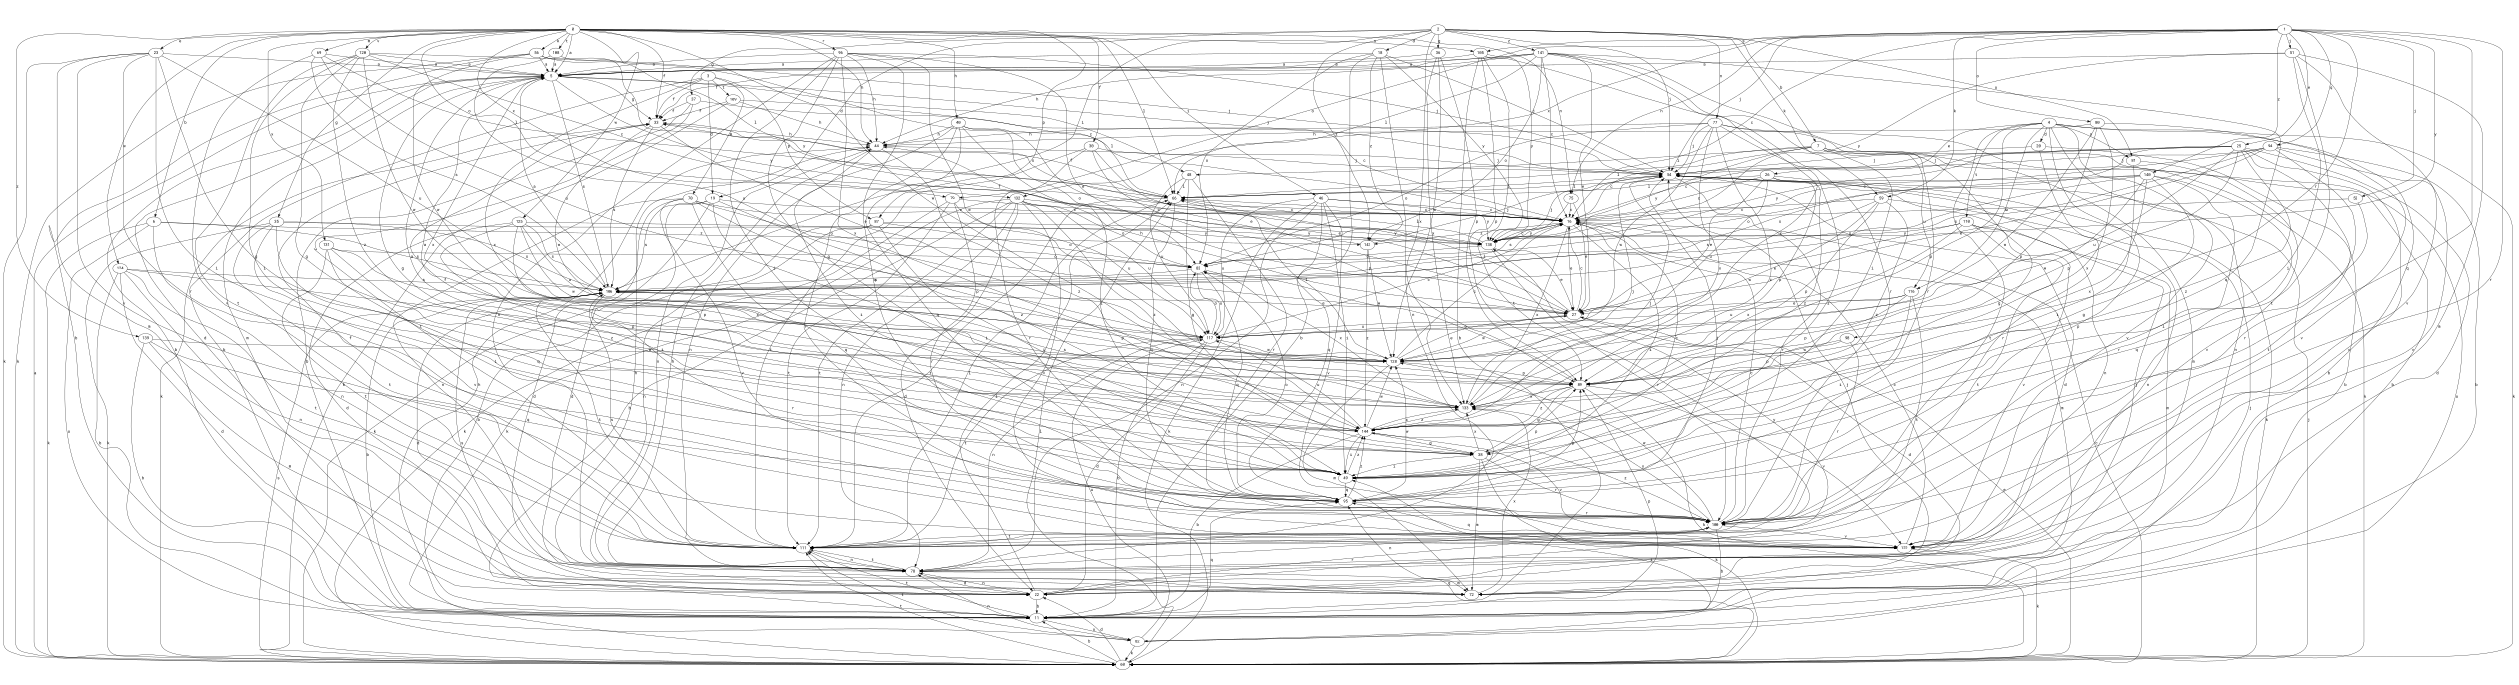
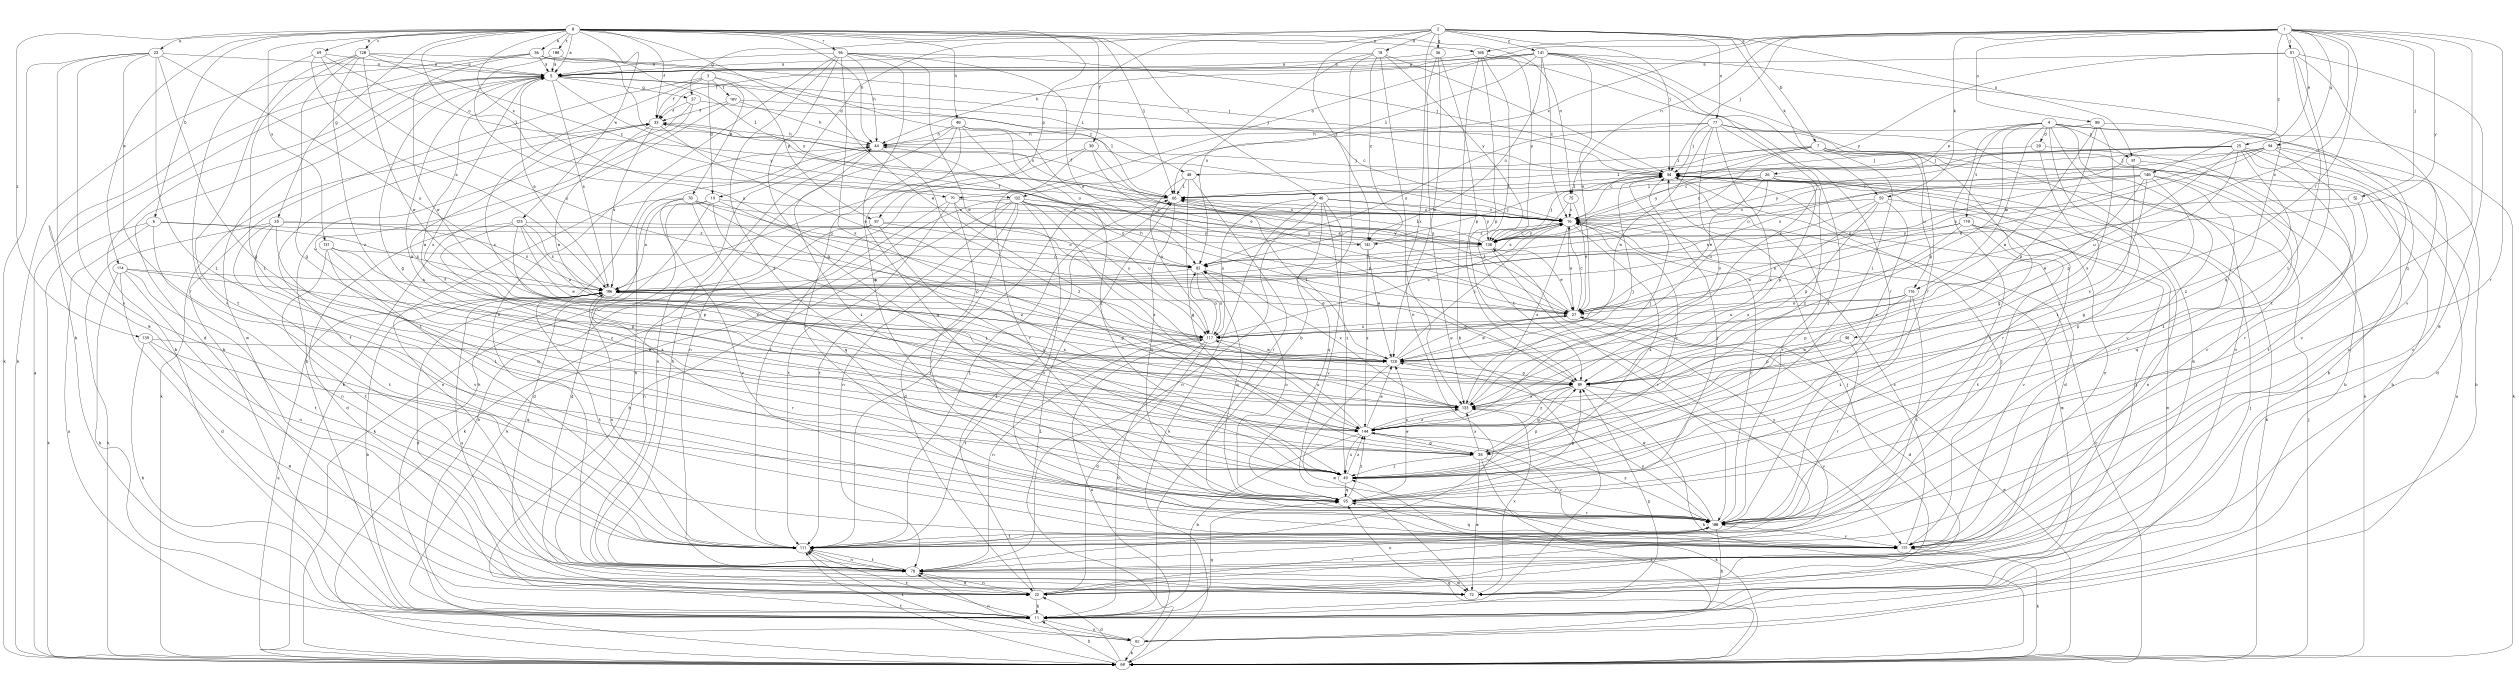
edge "1" -> "16": now "1" -> "27"
edge "5" -> "33": now "5" -> "37"
edge "30" -> "54": now "122" -> "54"
